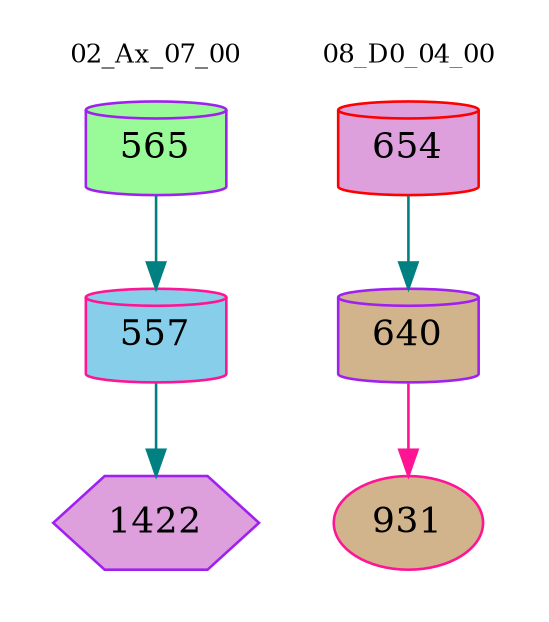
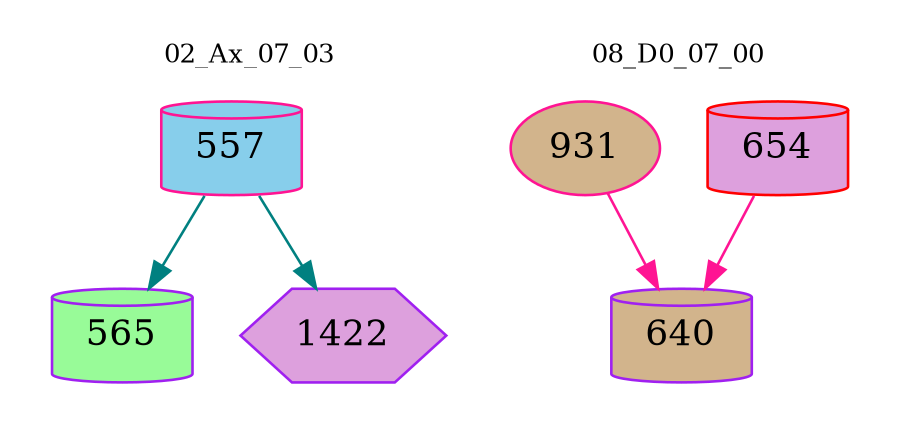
cluster "02_Ax_07_00": label "02_Ax_07_00" -> "02_Ax_07_03"
cluster "08_D0_04_00": label "08_D0_04_00" -> "08_D0_07_00"
edge "565" -> "557": reversed
edge "654" -> "640": color teal -> deeppink
edge "640" -> "931": reversed
